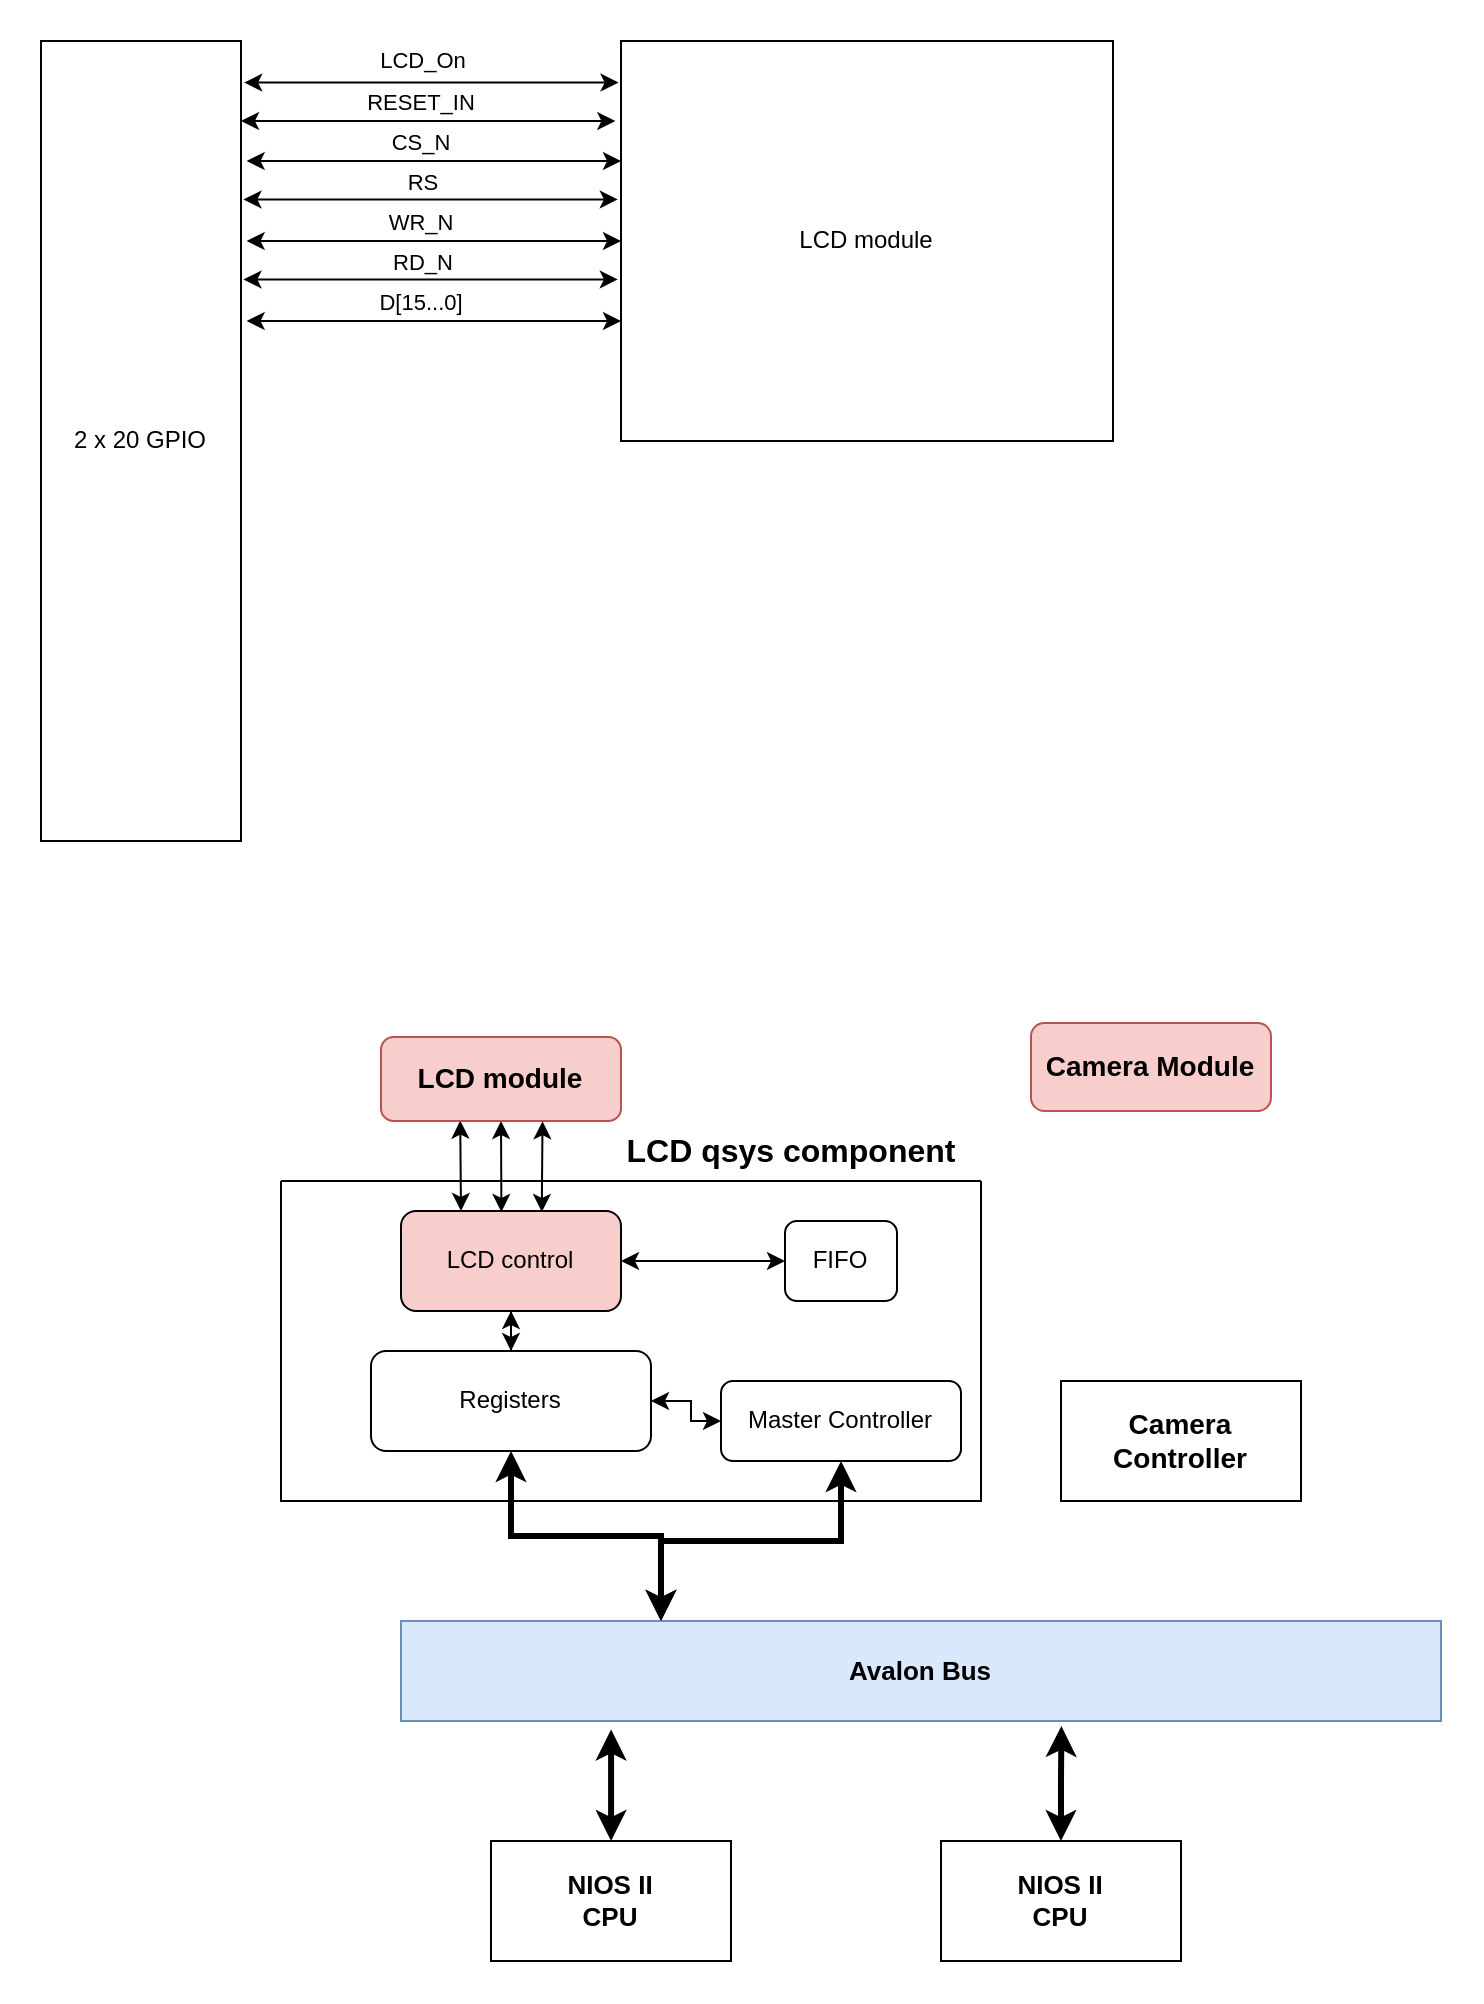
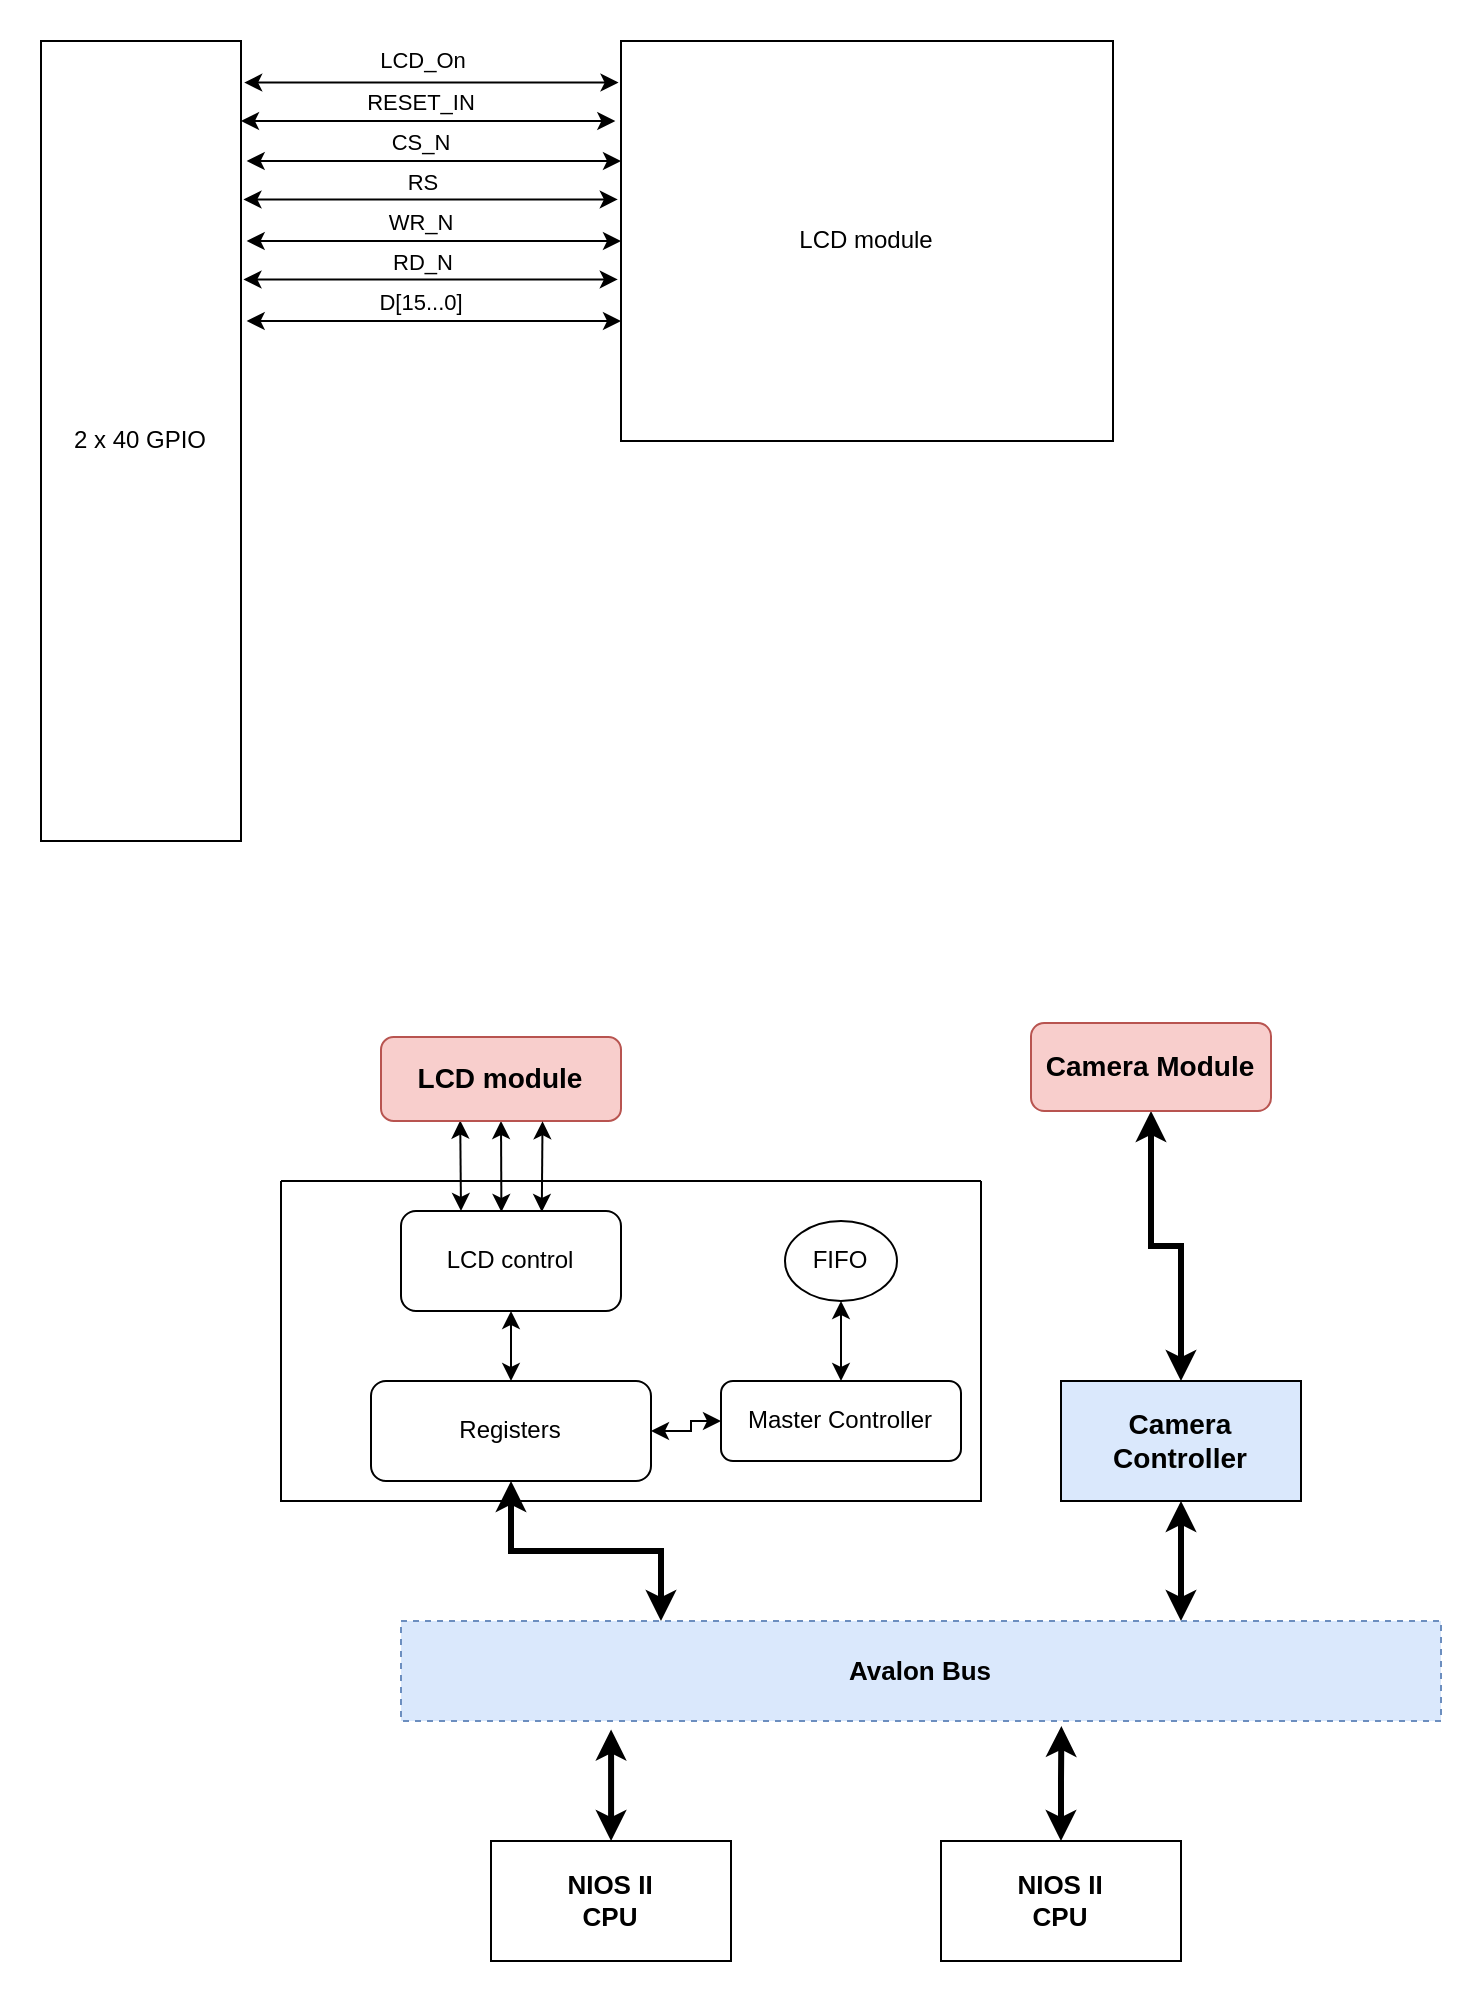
node "2 x 20 GPIO": label "2 x 20 GPIO" -> "2 x 40 GPIO"
node "LCD qsys component": removed
edge "Camera Module" -- "Camera Controller": added
node "LCD control": fillcolor #f8cecc -> #ffffff
edge "LCD control" -- "FIFO": removed
node "FIFO": shape rounded rectangle -> ellipse
edge "FIFO" -- "Master Controller": added
node "Registers": moved (511, 1401) -> (511, 1431)
node "Camera Controller": fillcolor #ffffff -> #dae8fc
edge "Master Controller" -- "Avalon Bus": removed
edge "Camera Controller" -- "Avalon Bus": added
node "Avalon Bus": style solid -> dashed
